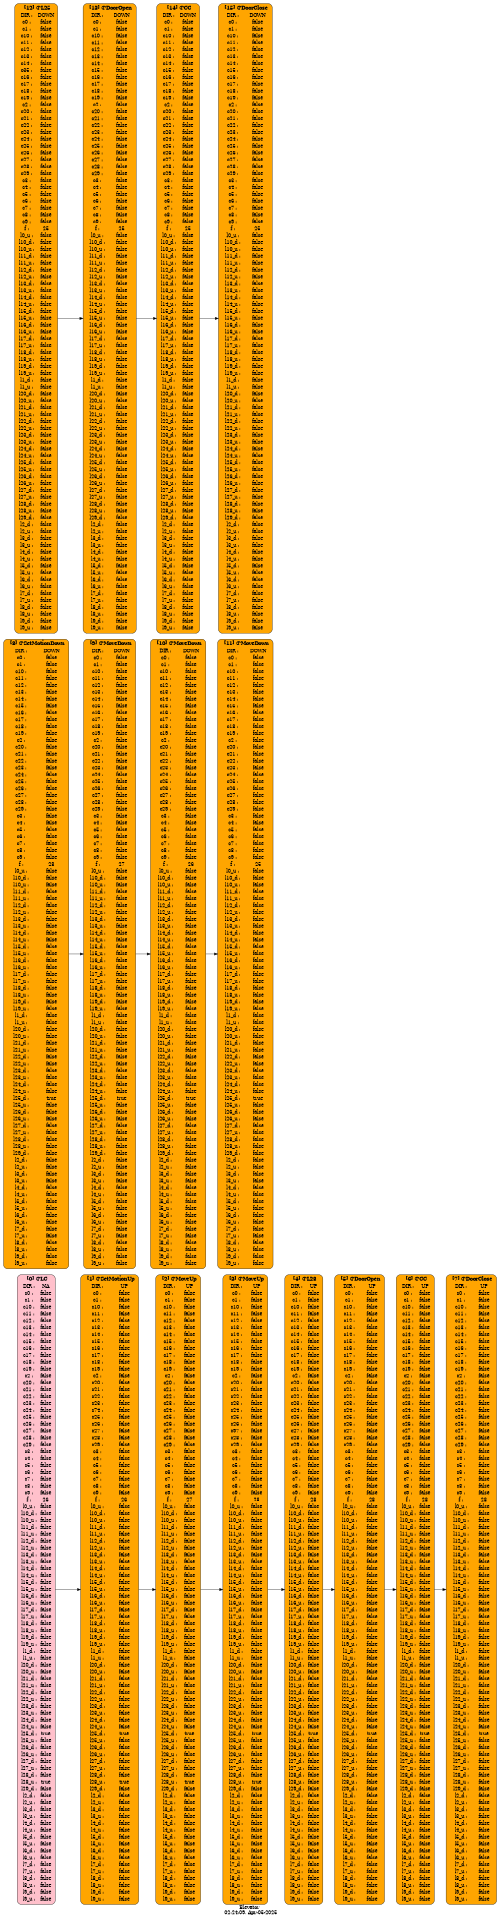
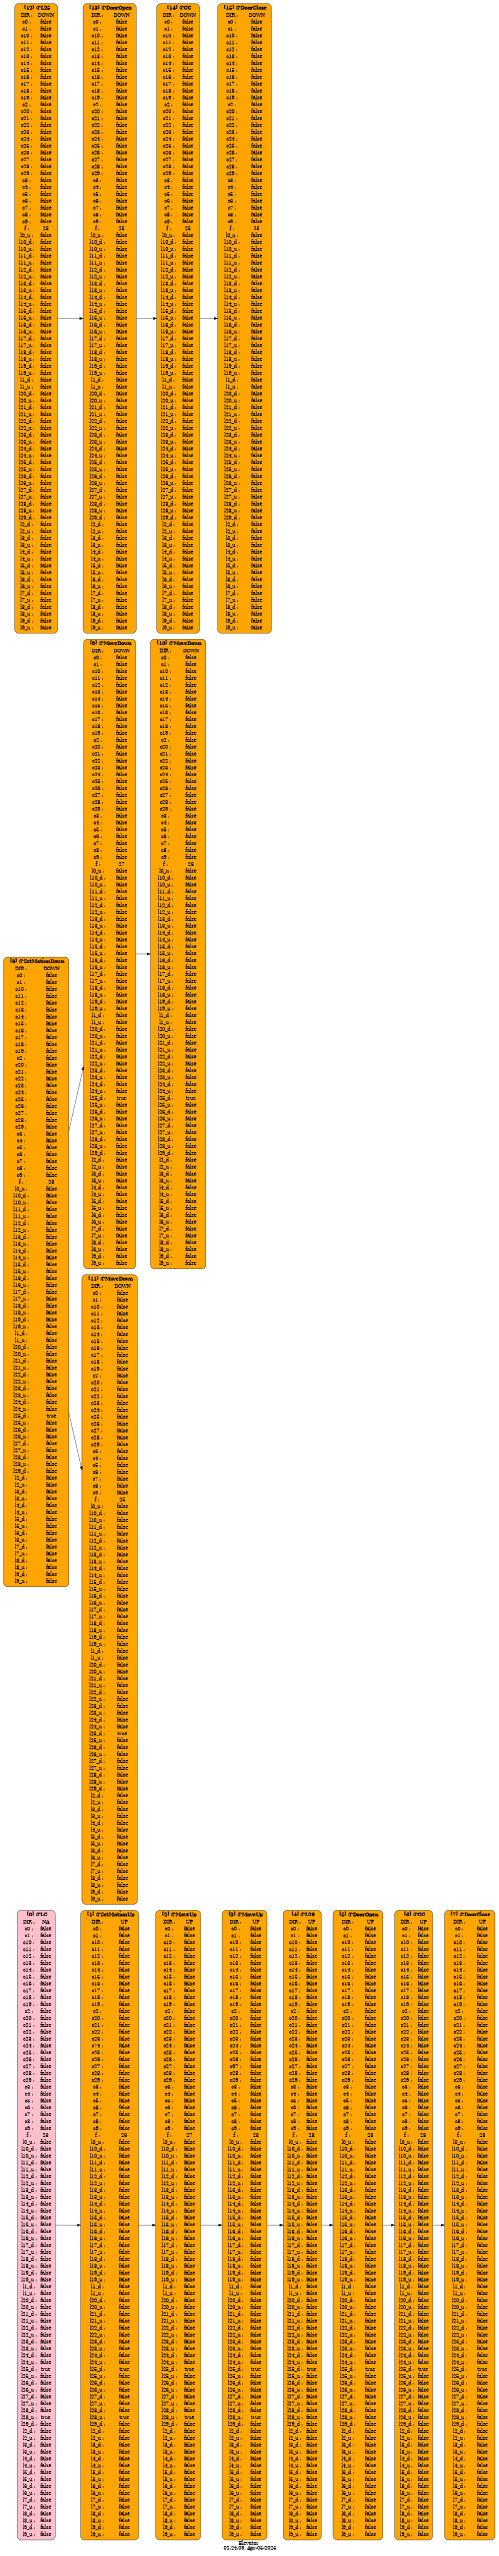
node "[12] @L25": text "c35 :" -> "c15 :"
edge "[10] @MoveDown" -> "[11] @MoveDown": now "[8] @SetMotionDown" -> "[11] @MoveDown"
